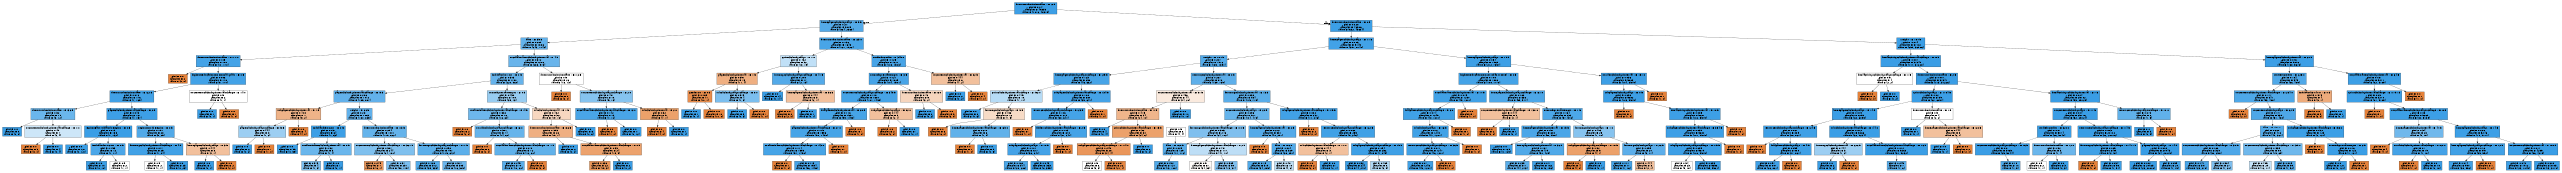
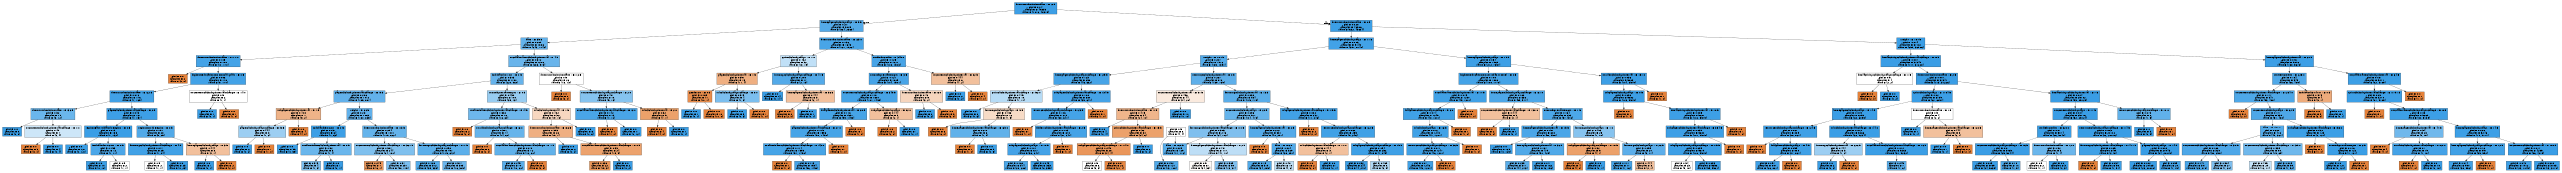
edge "date <= 168.5 gini = 0.229 samples = 129 value = [17, 112]" -> "gini = 0.192 samples = 121 value = [13, 108]": now "gini = 0.5 samples = 8 value = [4, 4]" -> "gini = 0.192 samples = 121 value = [13, 108]"
node "gini = 0.009 samples = 5059 value = [24, 5035]": added
